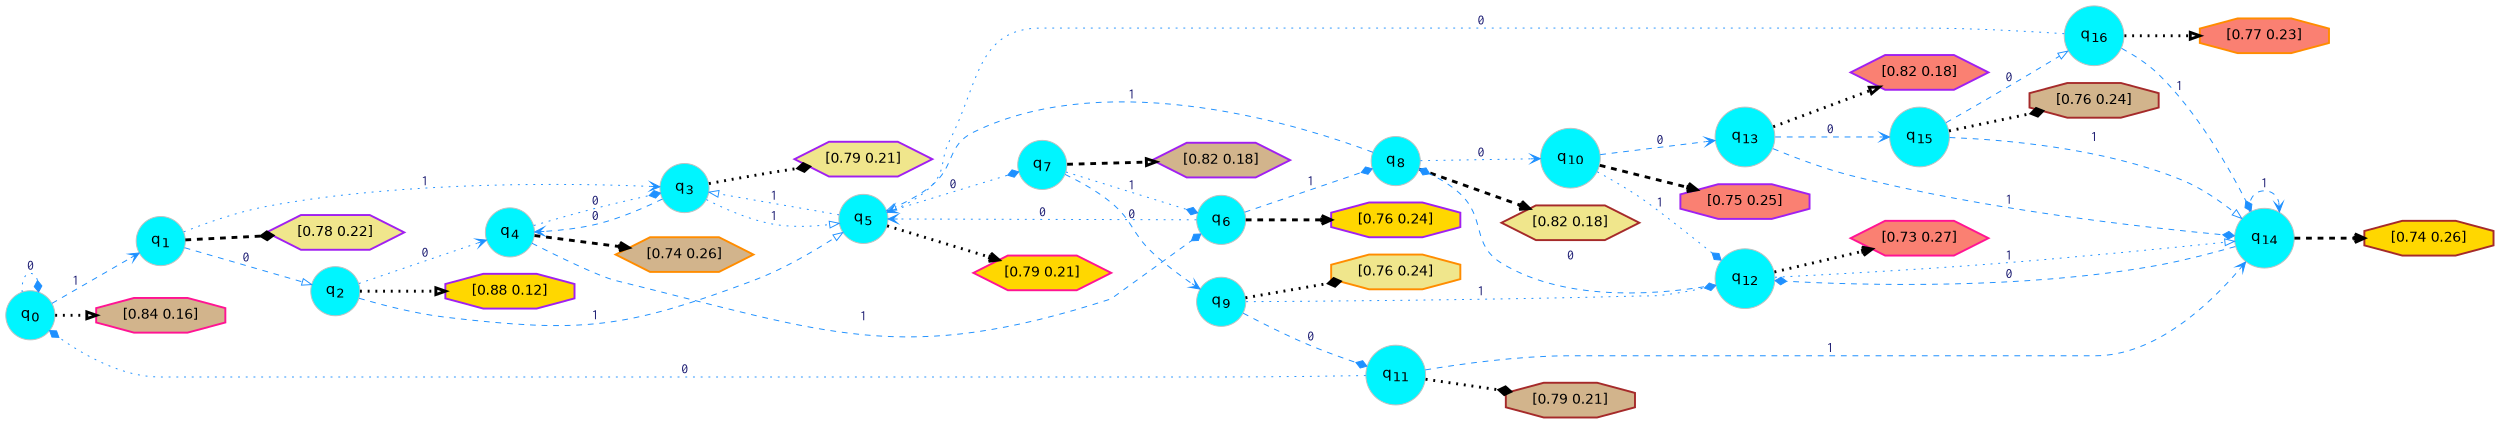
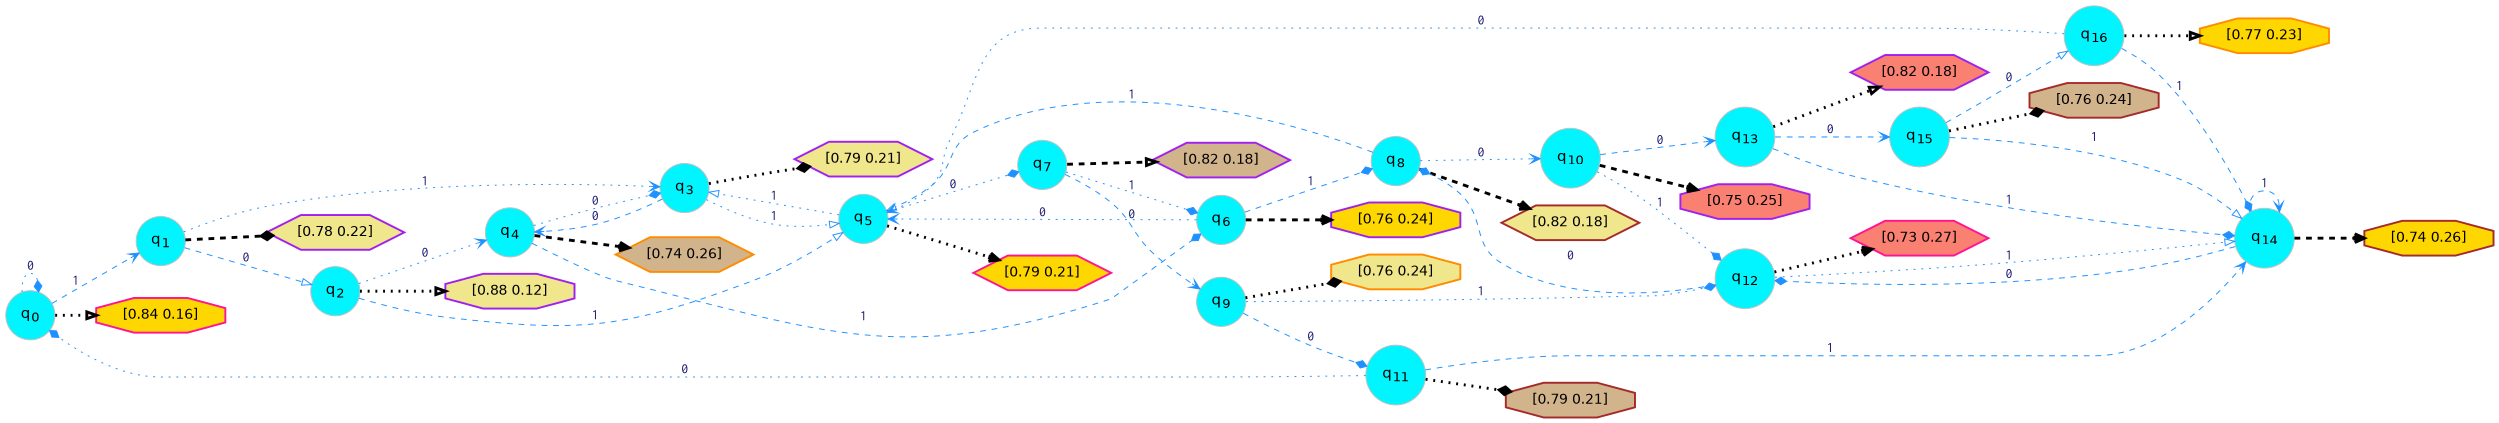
node "[0.77 0.23]": fillcolor salmon -> gold
node "[0.88 0.12]": fillcolor gold -> khaki
node "[0.84 0.16]": fillcolor tan -> gold
